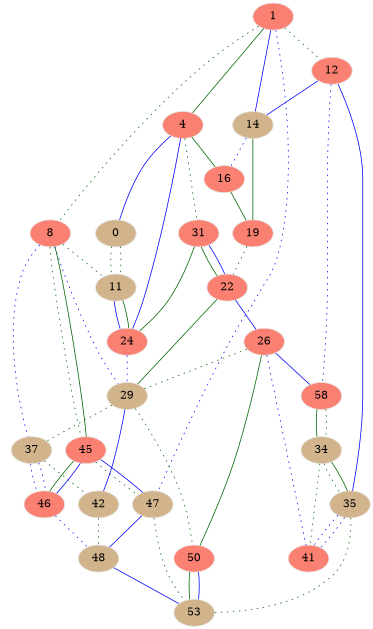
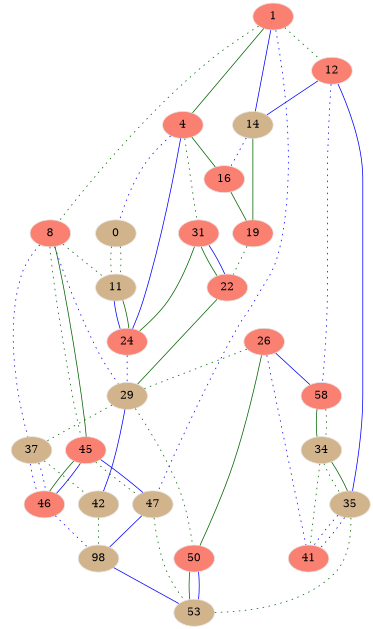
edge "4" -- "0": style solid -> dotted
edge "22" -- "26": removed
node "48": label "48" -> "98"
